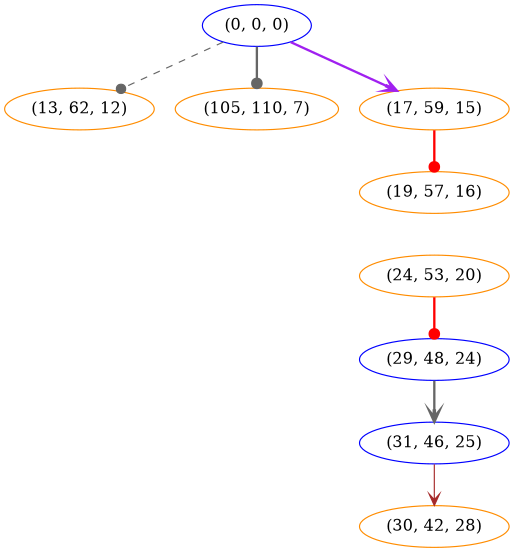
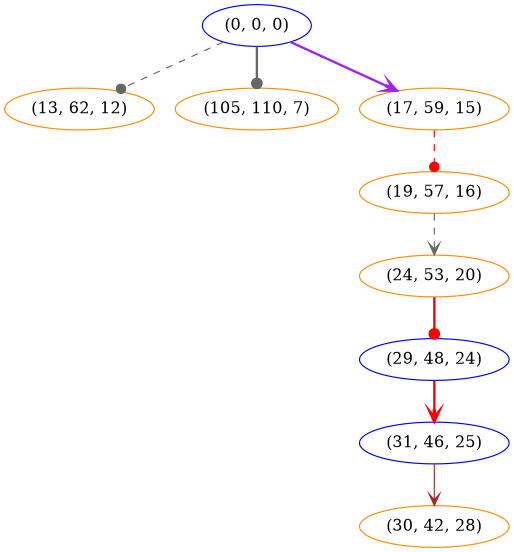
edge "(17, 59, 15)" -> "(19, 57, 16)": style bold -> dashed
edge "(19, 57, 16)" -> "(24, 53, 20)": added
edge "(29, 48, 24)" -> "(31, 46, 25)": color gray40 -> red
